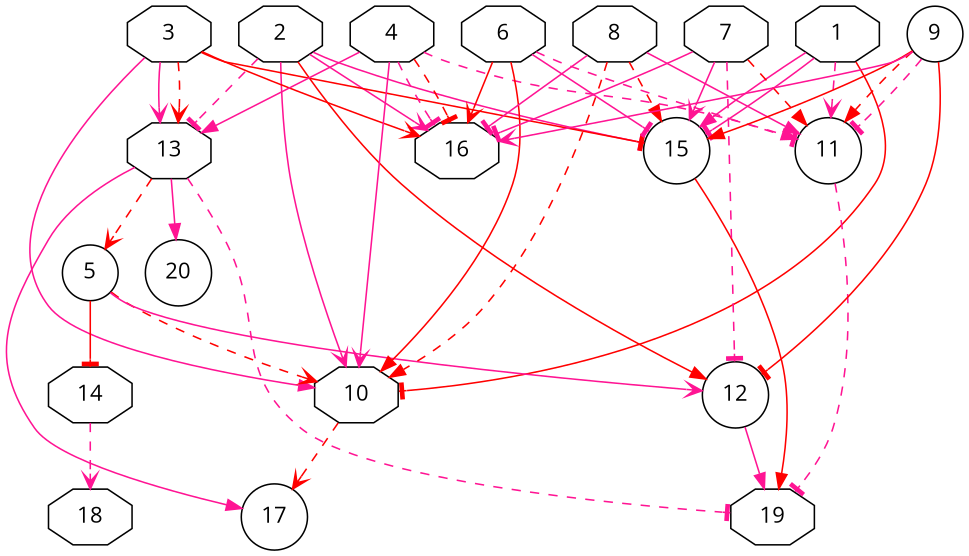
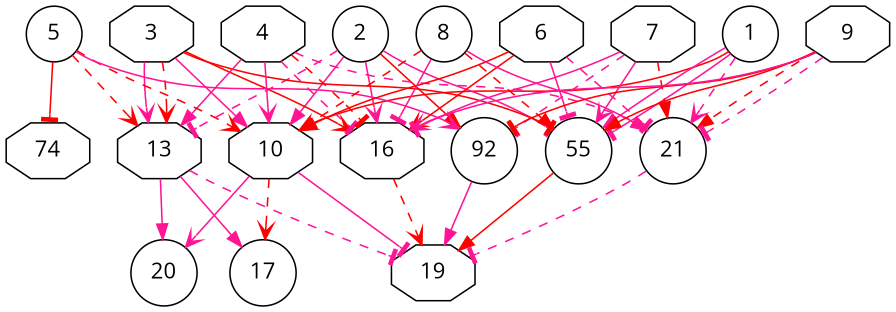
node "2": shape octagon -> circle
node "8": shape octagon -> circle
node "1": shape octagon -> circle
node "9": shape circle -> octagon
node "15": label "15" -> "55"
node "11": label "11" -> "21"
edge "16" -> "19": added
edge "10" -> "20": added
edge "13" -> "5": reversed
edge "2" -> "10": arrowhead vee -> normal
edge "10" -> "19": added
edge "1" -> "10": arrowhead tee -> vee
node "14": label "14" -> "74"
node "12": label "12" -> "92"
node "18": removed
